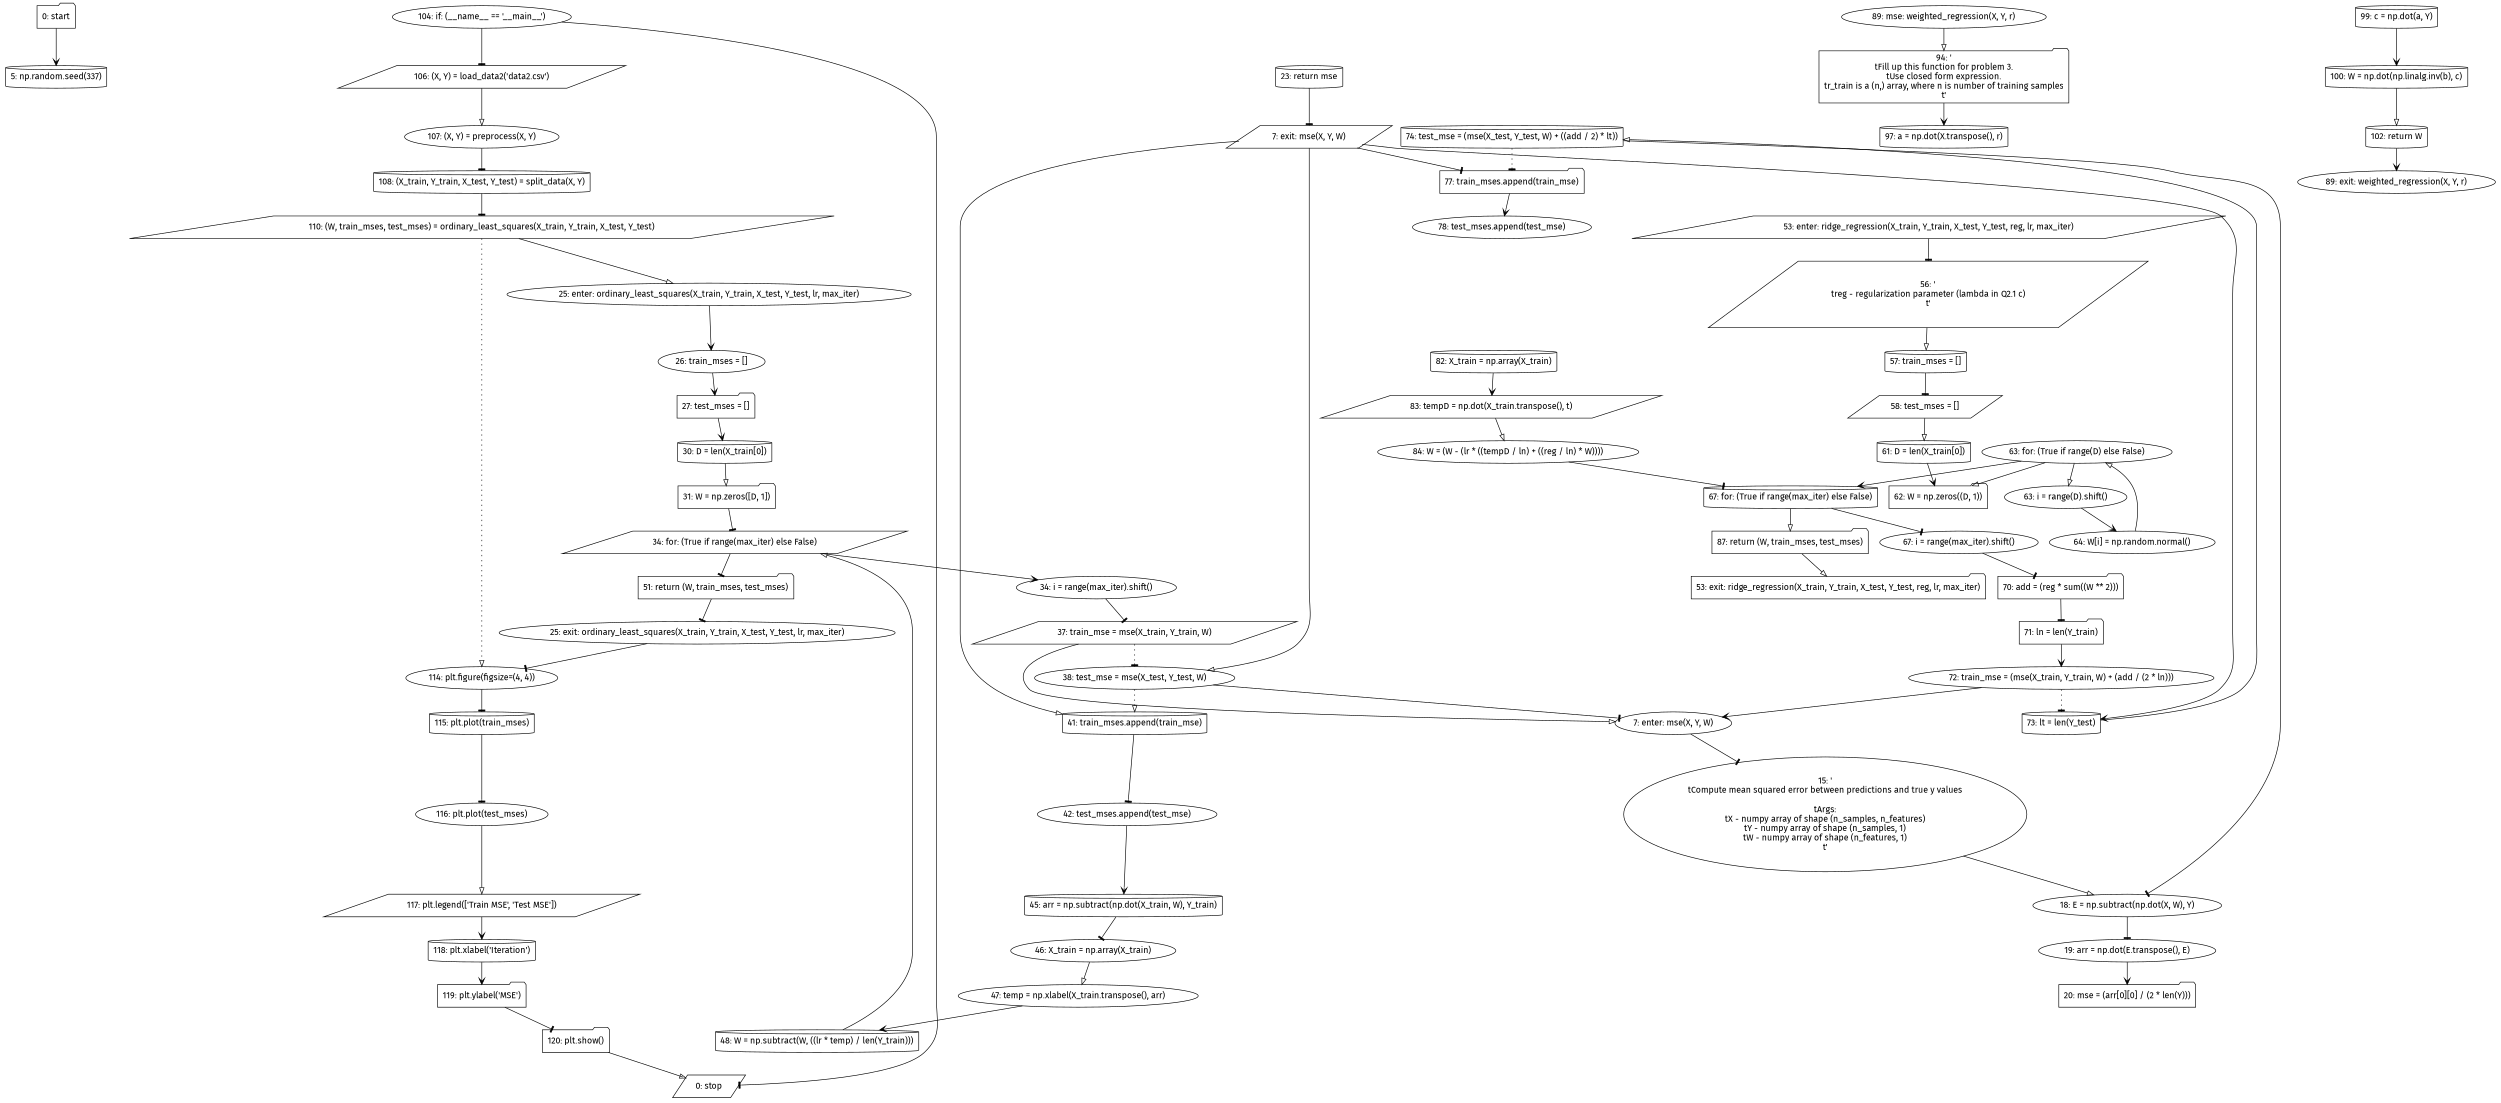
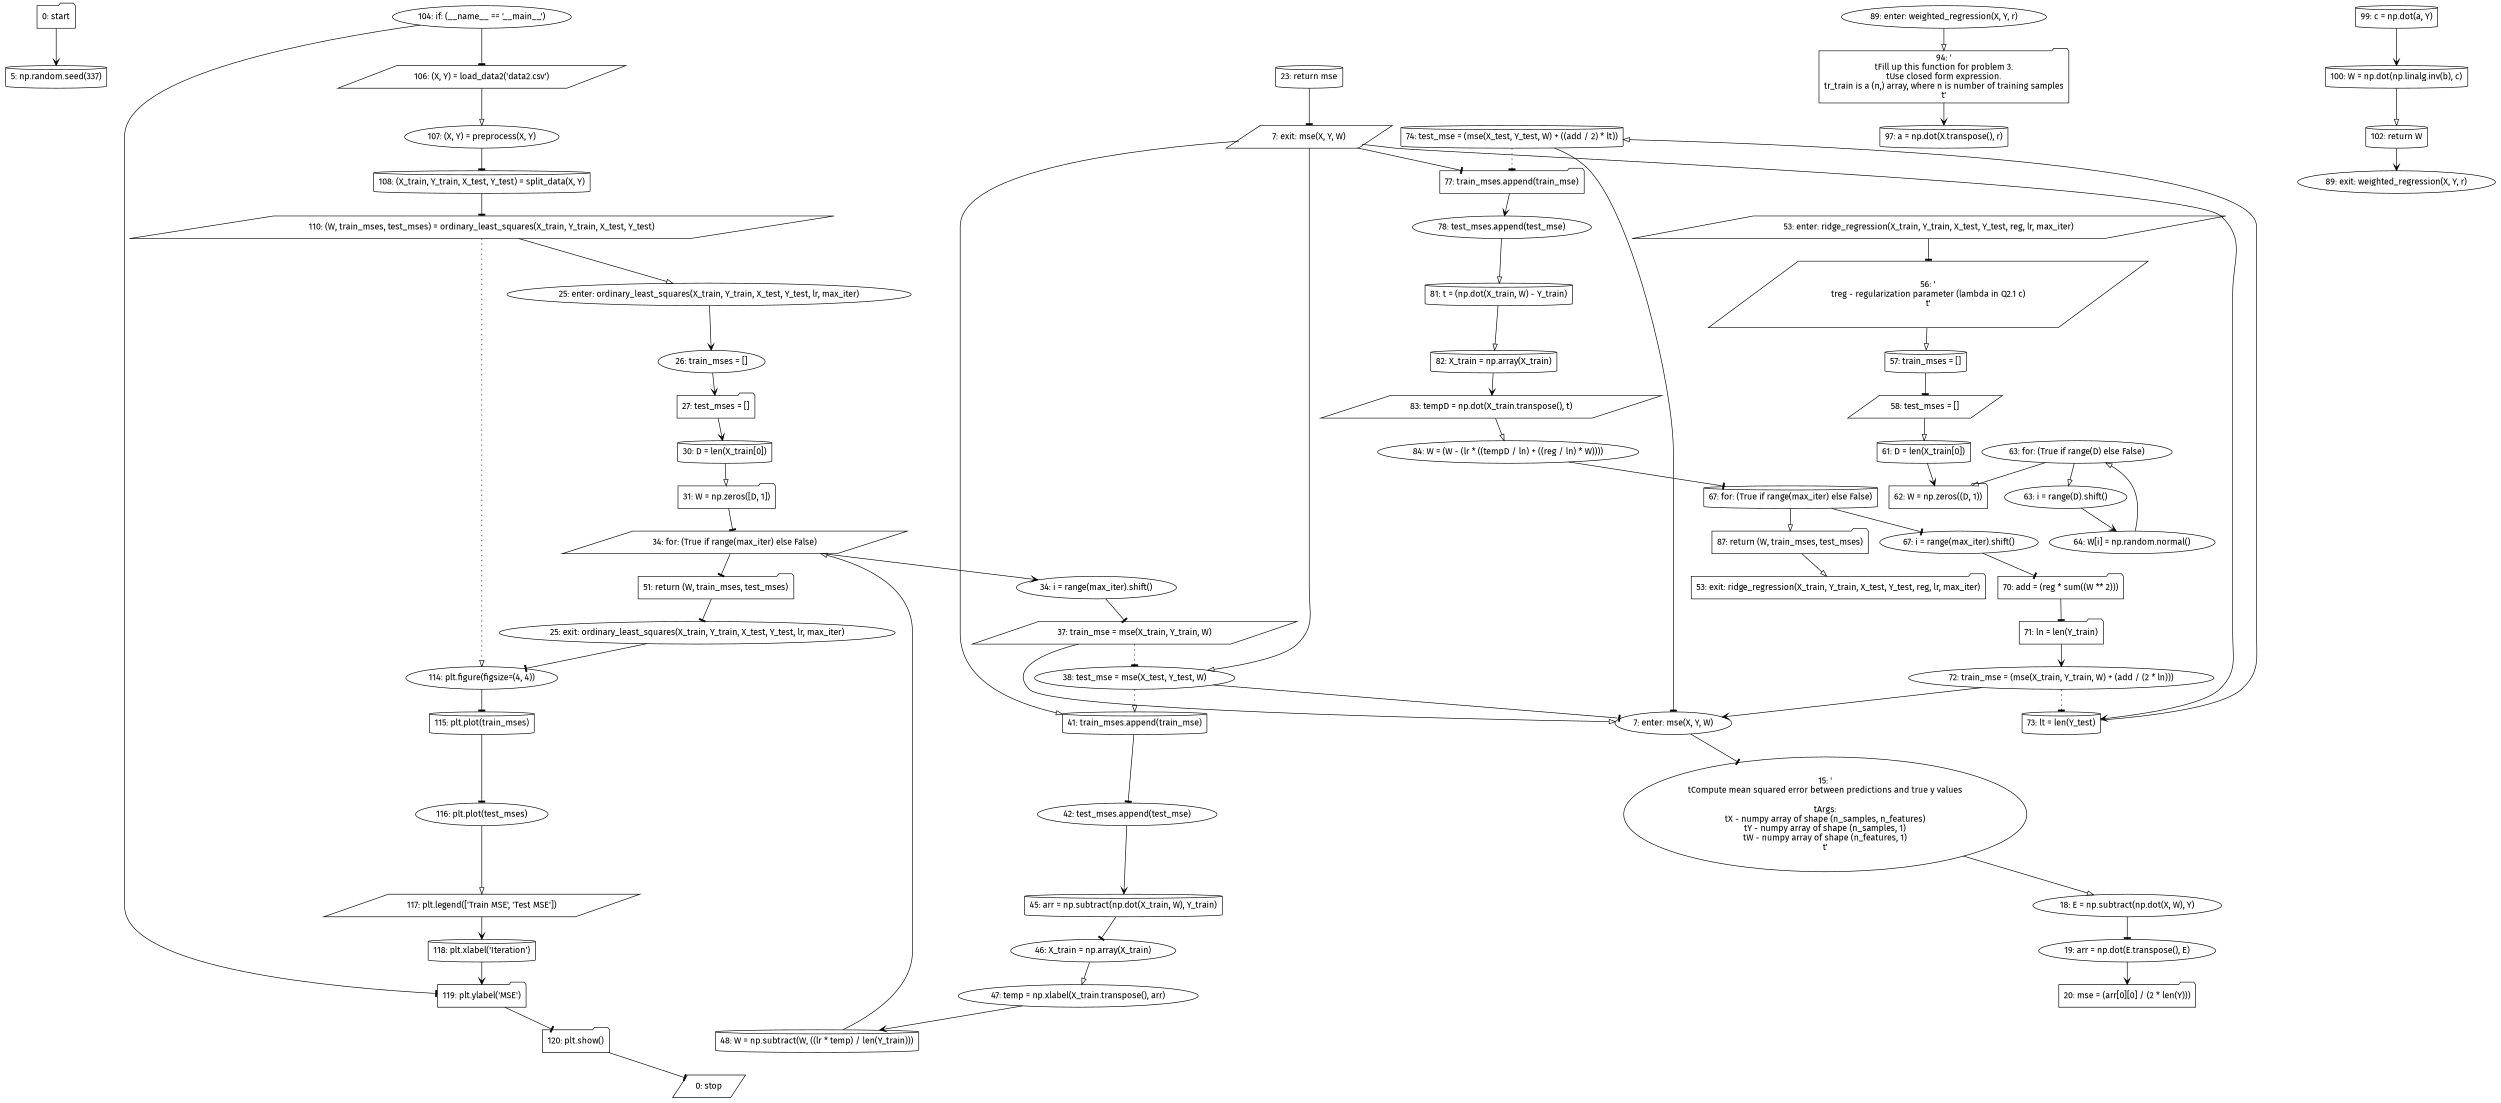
node "89: mse: weighted_regression(X, Y, r)": label "89: mse: weighted_regression(X, Y, r)" -> "89: enter: weighted_regression(X, Y, r)"
edge "74: test_mse = (mse(X_test, Y_test, W) + ((add / 2) * lt))" -> "18: E = np.subtract(np.dot(X, W), Y)": now "74: test_mse = (mse(X_test, Y_test, W) + ((add / 2) * lt))" -> "7: enter: mse(X, Y, W)"
node "81: t = (np.dot(X_train, W) - Y_train)": added
edge "63: for: (True if range(D) else False)" -> "67: for: (True if range(max_iter) else False)": removed
edge "104: if: (__name__ == '__main__')" -> "0: stop": now "104: if: (__name__ == '__main__')" -> "119: plt.ylabel('MSE')"
edge "120: plt.show()" -> "0: stop": arrowhead onormal -> tee
